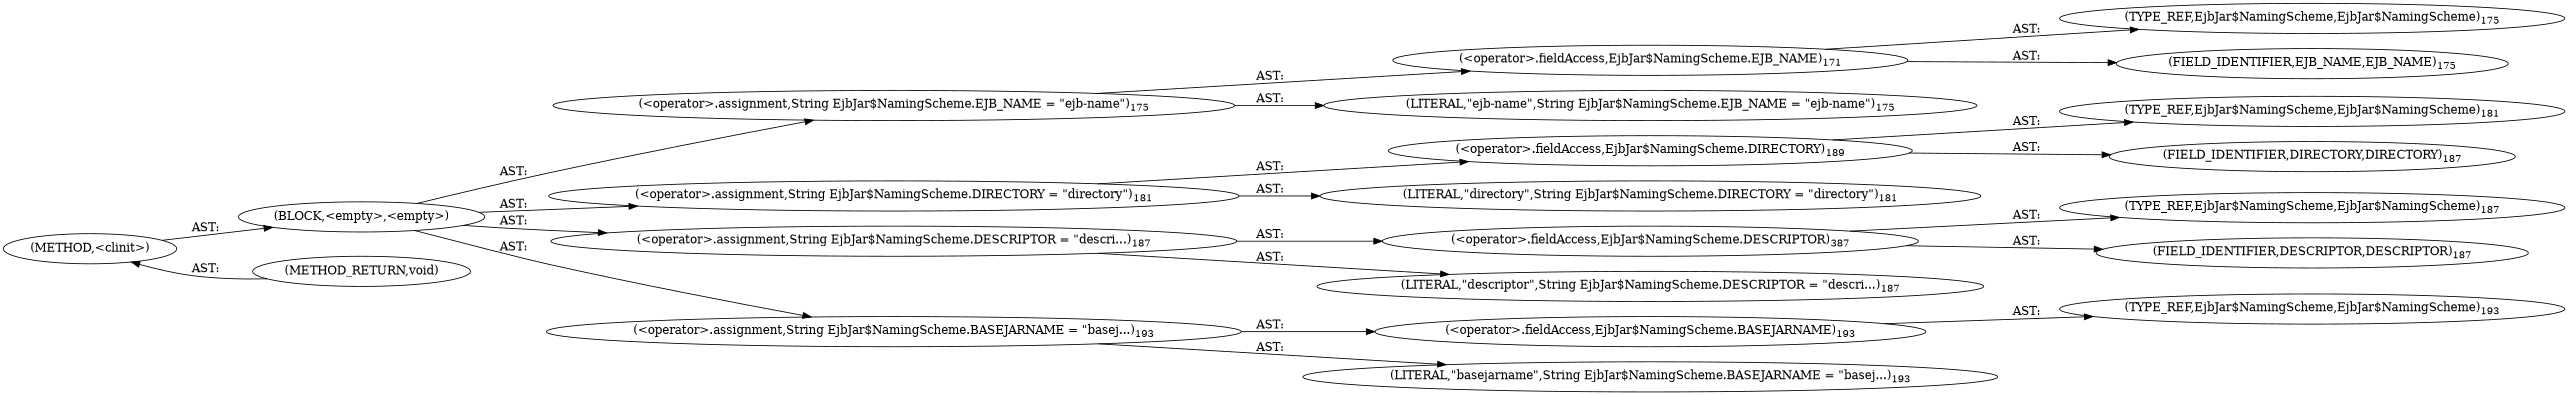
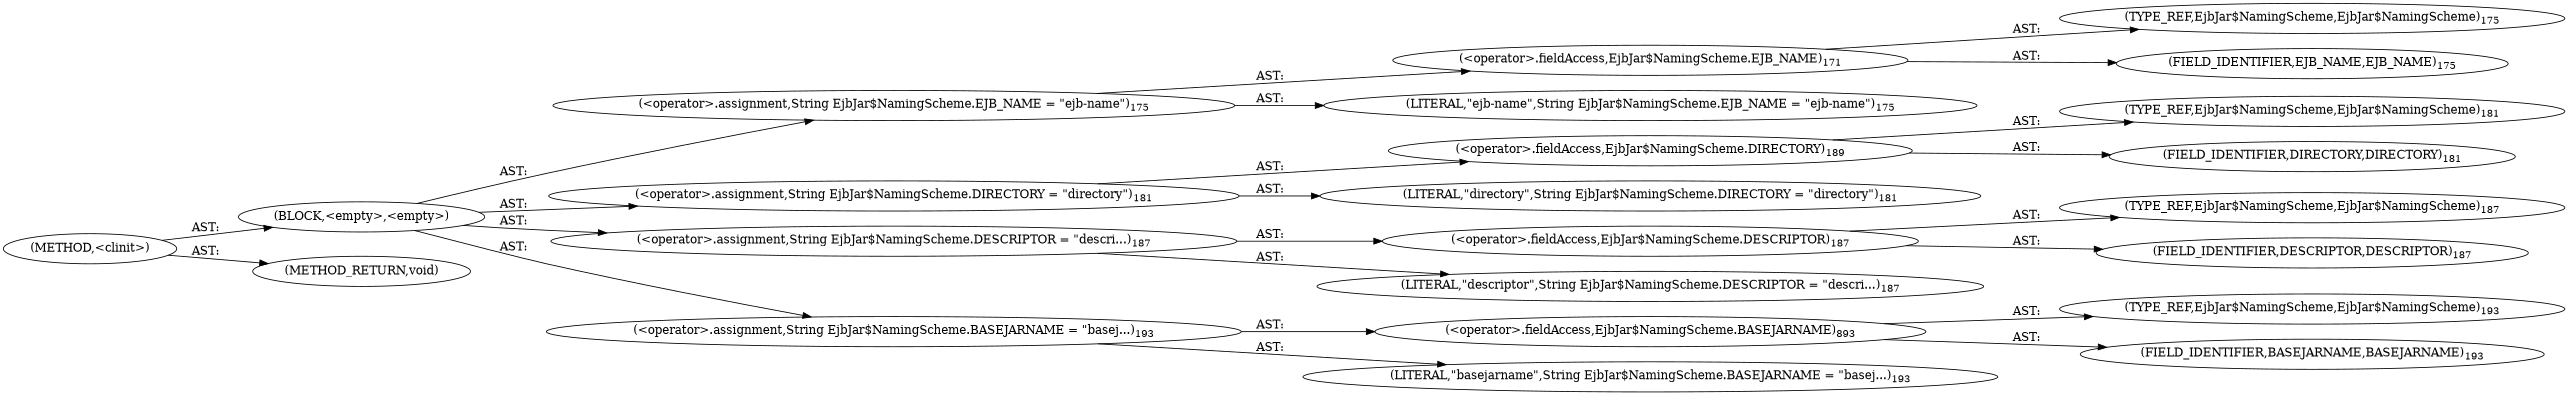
node "(FIELD_IDENTIFIER,DIRECTORY,DIRECTORY)": text "187" -> "181"
node "(<operator>.fieldAccess,EjbJar$NamingScheme.DESCRIPTOR)": text "387" -> "187"
edge "(METHOD_RETURN,void)" -> "(METHOD,<clinit>)": reversed
node "(<operator>.fieldAccess,EjbJar$NamingScheme.BASEJARNAME)": text "193" -> "893"
node "(FIELD_IDENTIFIER,BASEJARNAME,BASEJARNAME)": added
